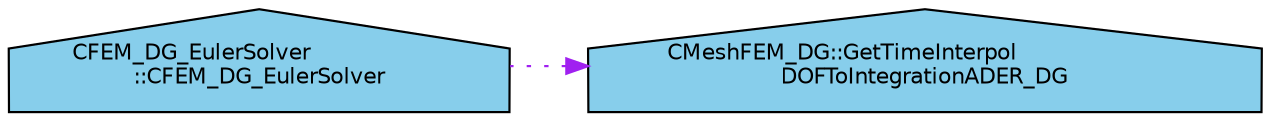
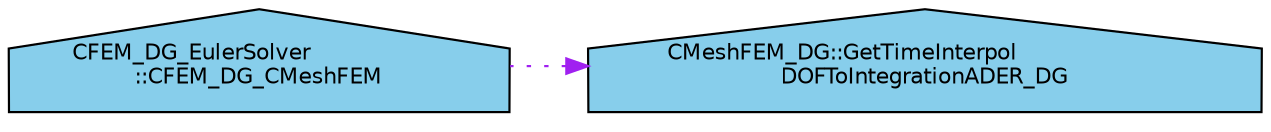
node "CFEM_DG_EulerSolver ::CFEM_DG_EulerSolver": label "CFEM_DG_EulerSolver ::CFEM_DG_EulerSolver" -> "CFEM_DG_EulerSolver ::CFEM_DG_CMeshFEM"
